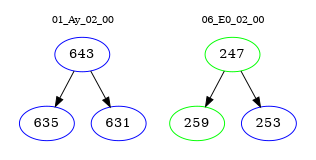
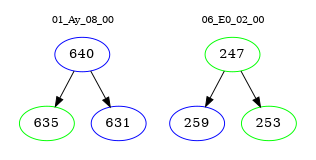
cluster "01_Ay_02_00": label "01_Ay_02_00" -> "01_Ay_08_00"
node "643": label "643" -> "640"
node "635": color blue -> green
node "259": color green -> blue
node "253": color blue -> green
